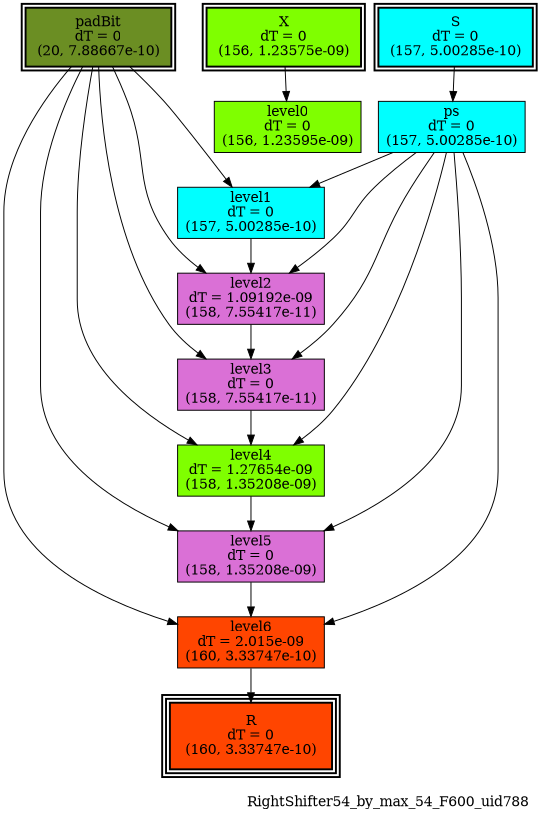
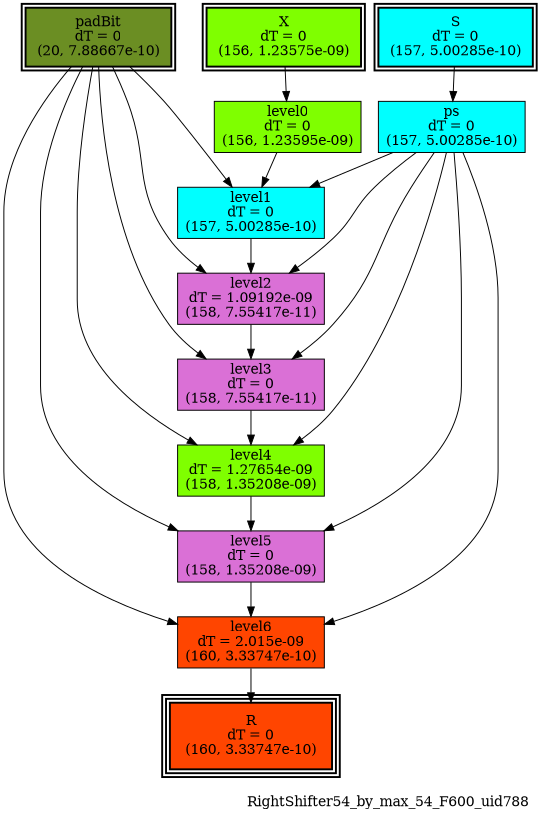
edge "level0 dT = 0 (156, 1.23595e-09)" -> "level1 dT = 0 (157, 5.00285e-10)": added
